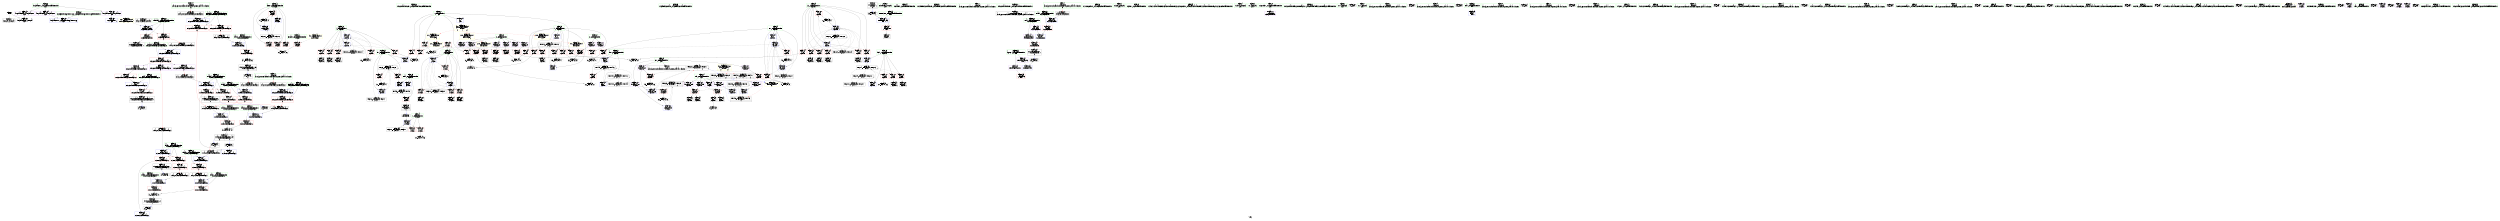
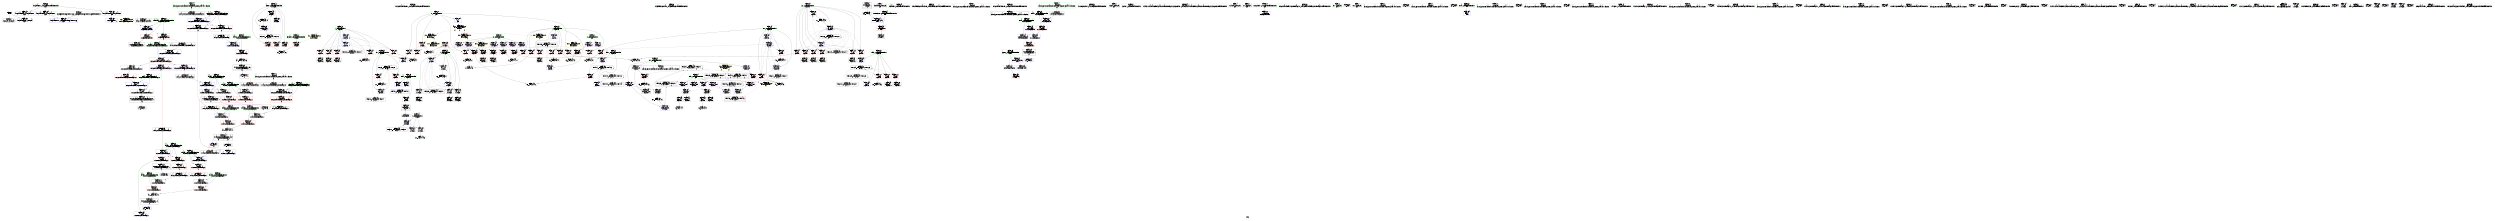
node "NodeID: 414": added
